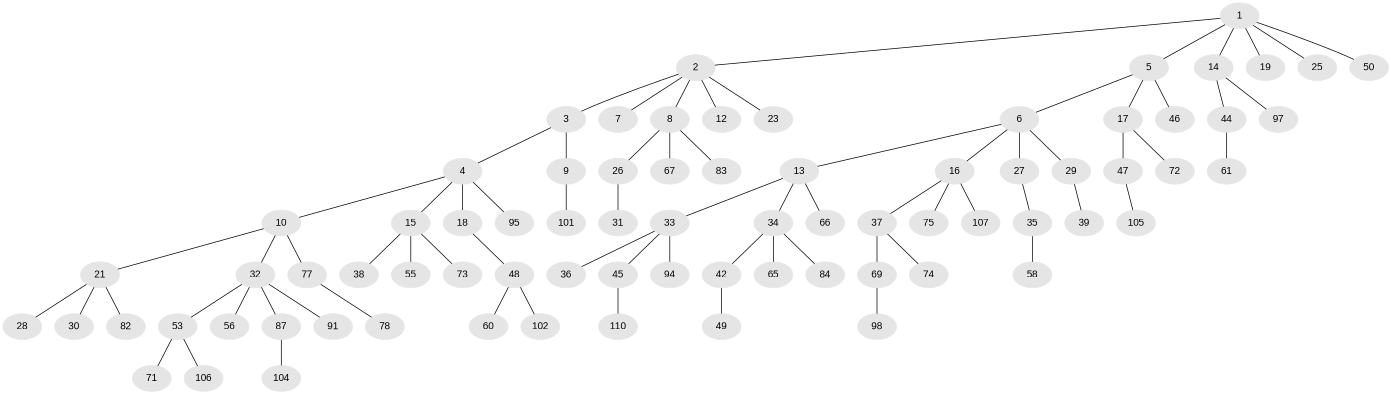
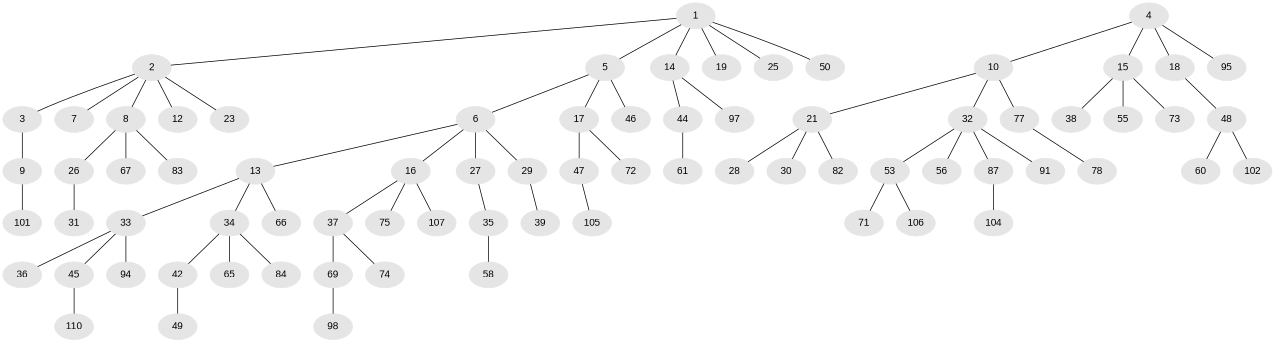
edge "3" -- "4": removed
